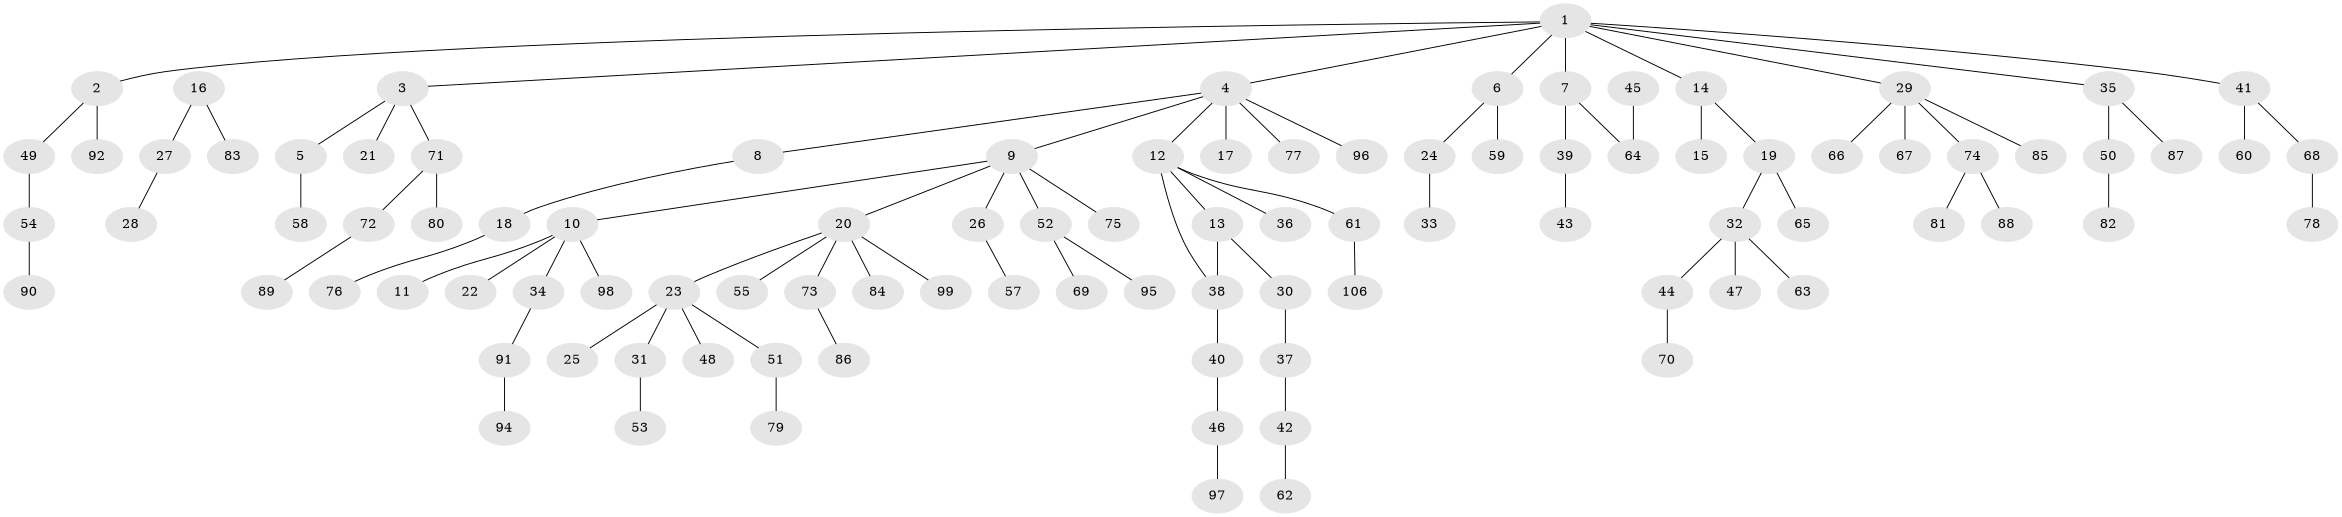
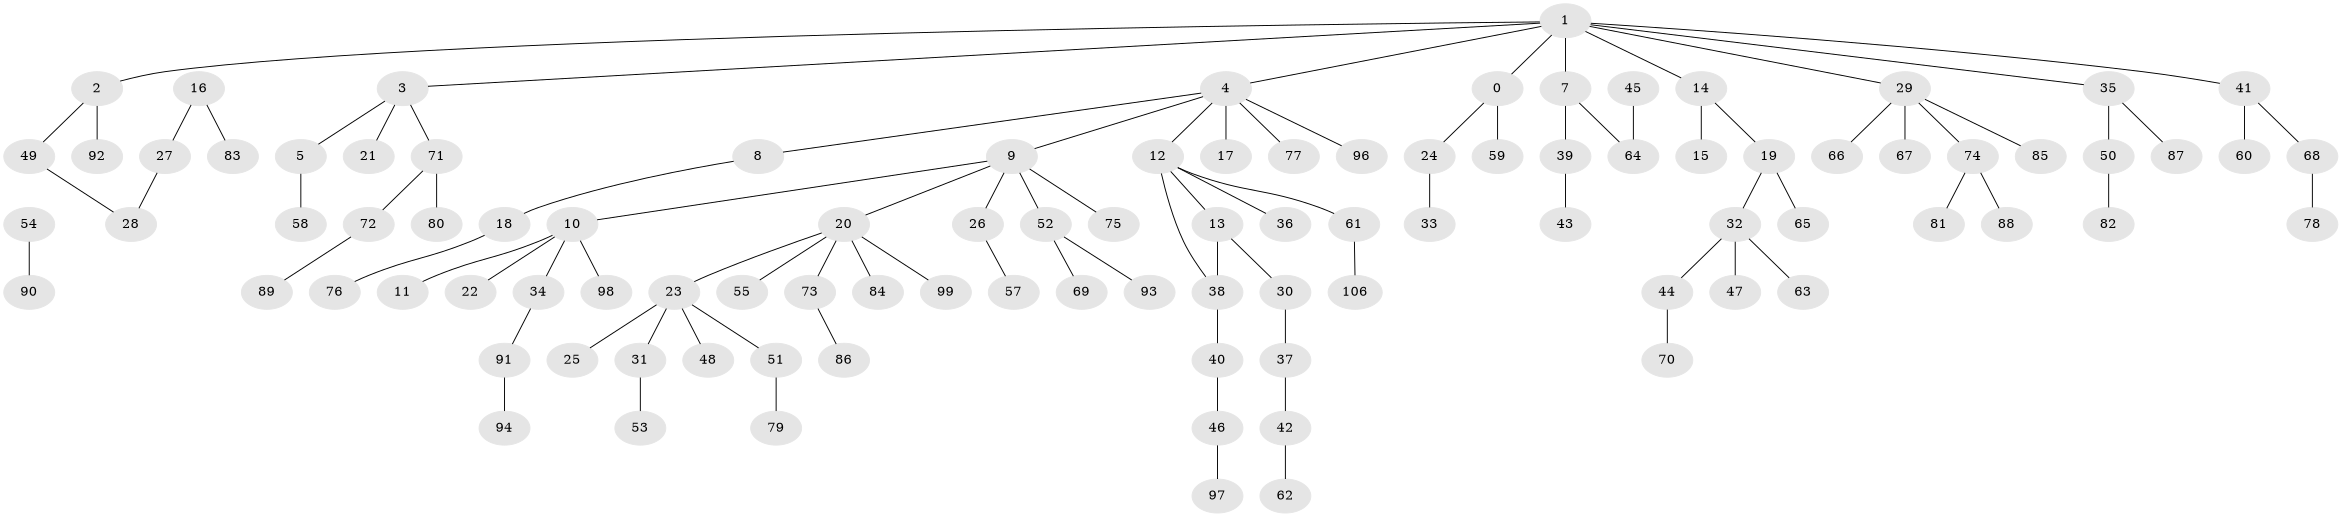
node "6": label "6" -> "0"
edge "49" -- "54": now "49" -- "28"
node "95": label "95" -> "93"
